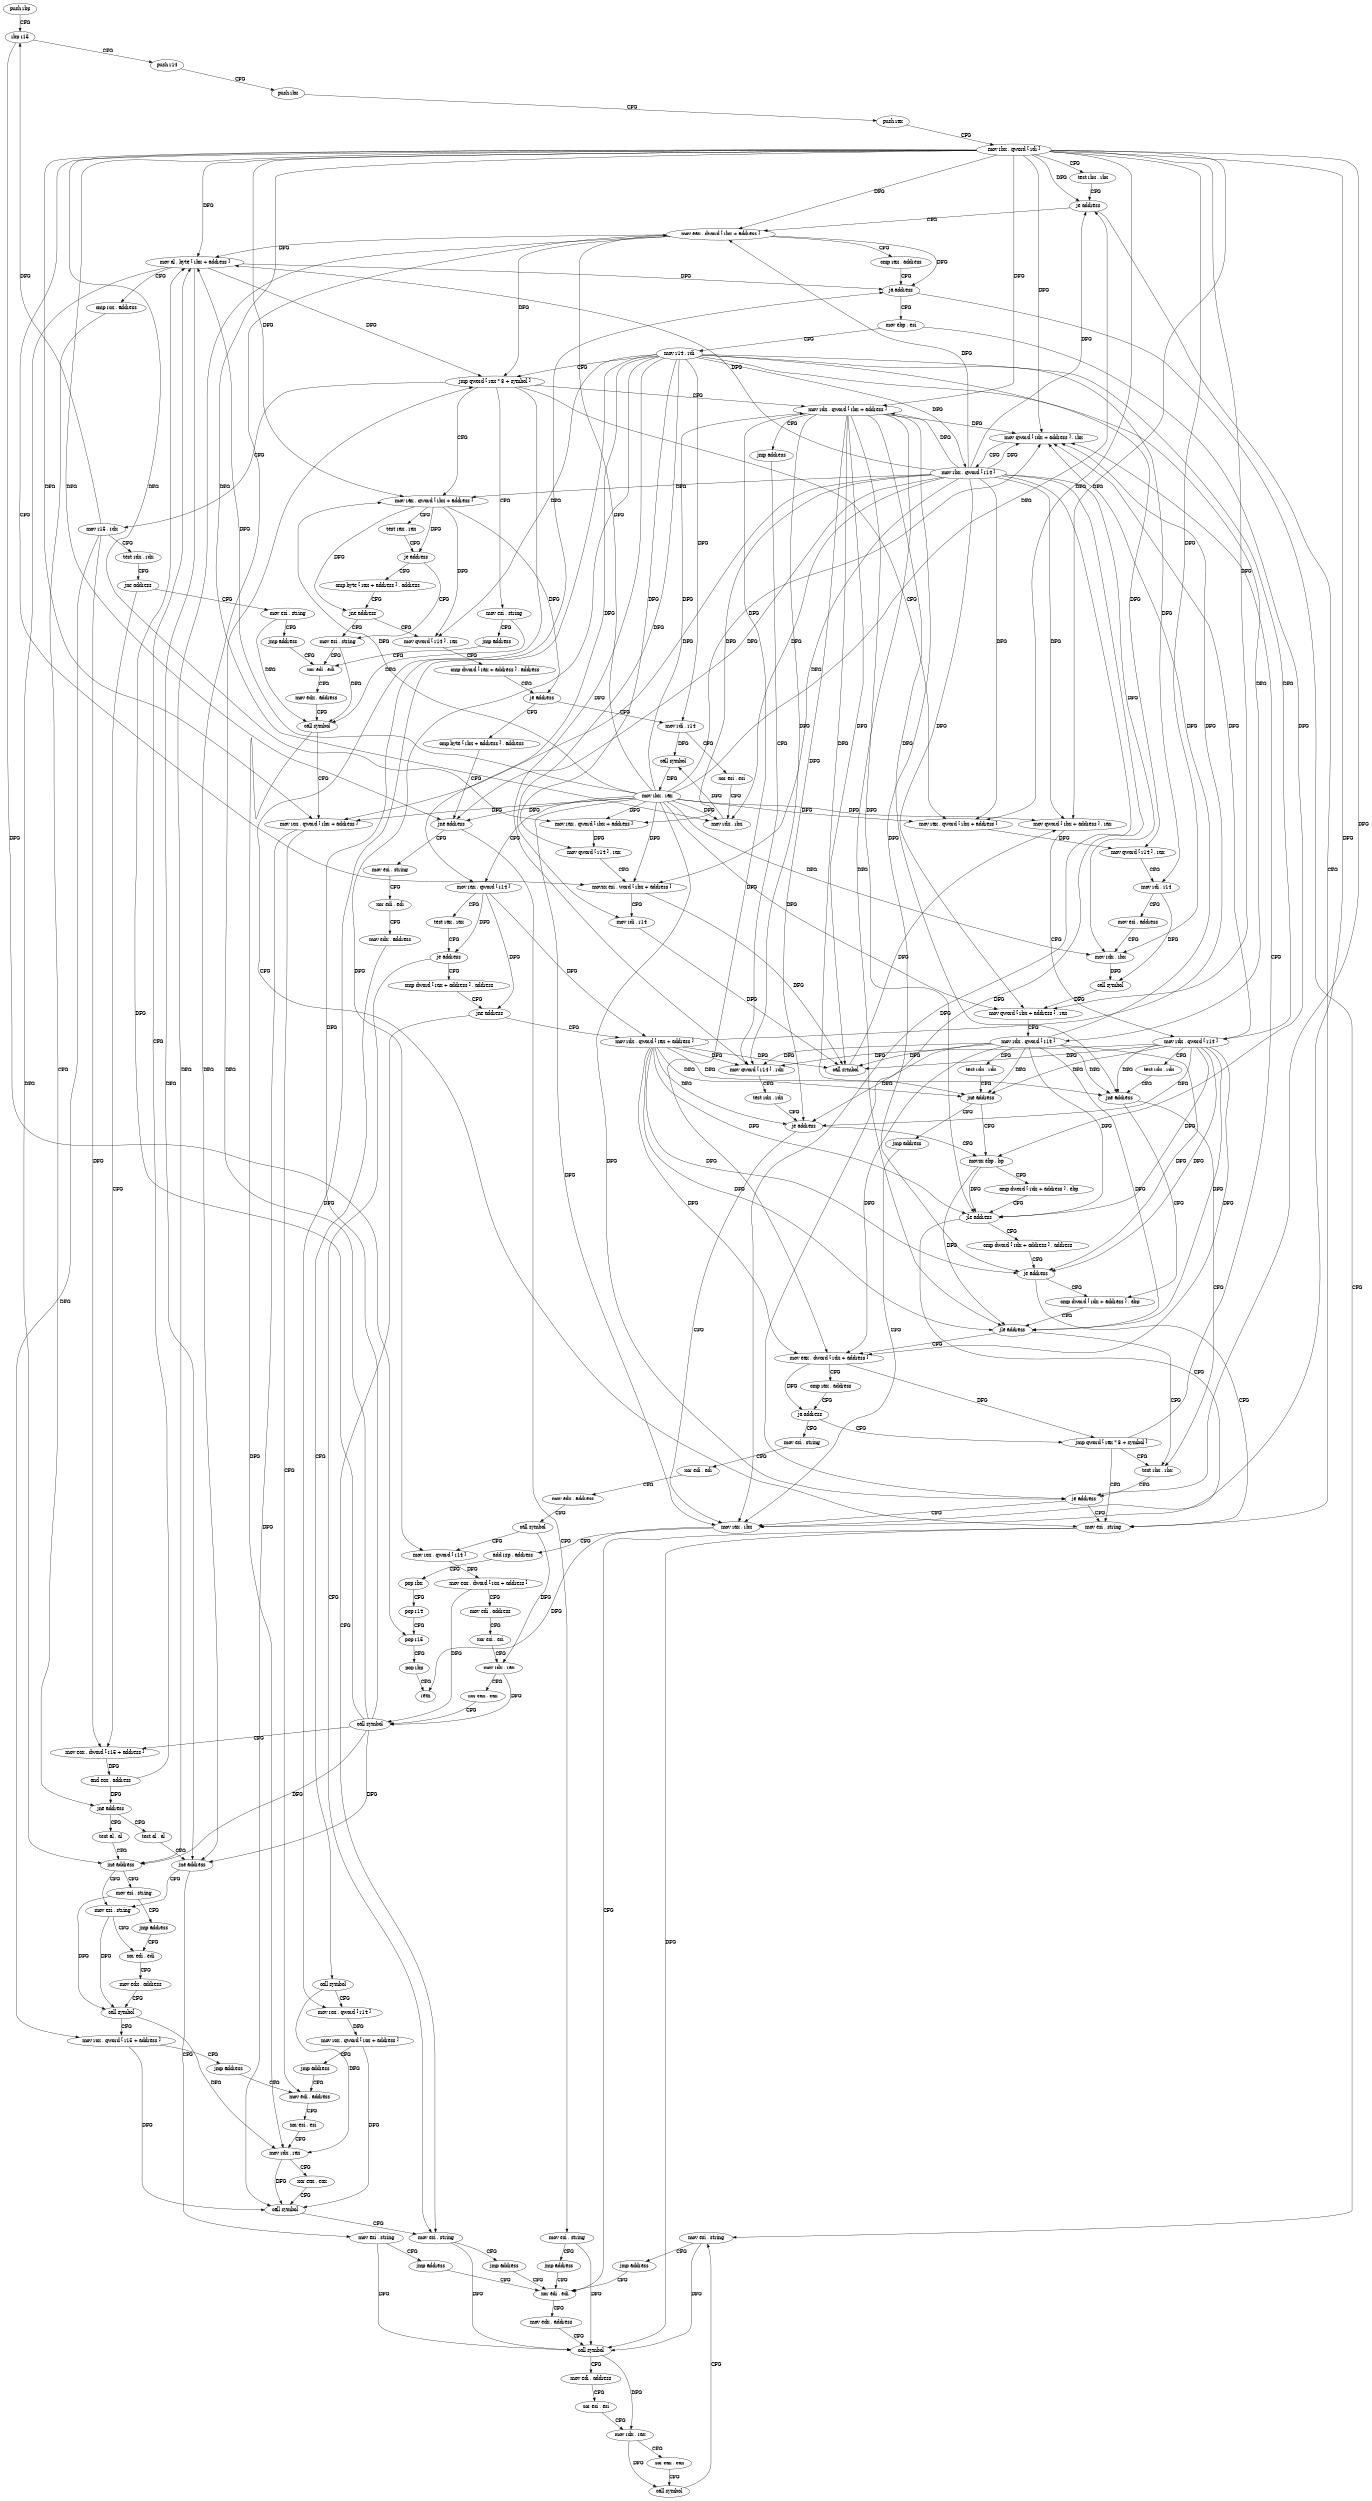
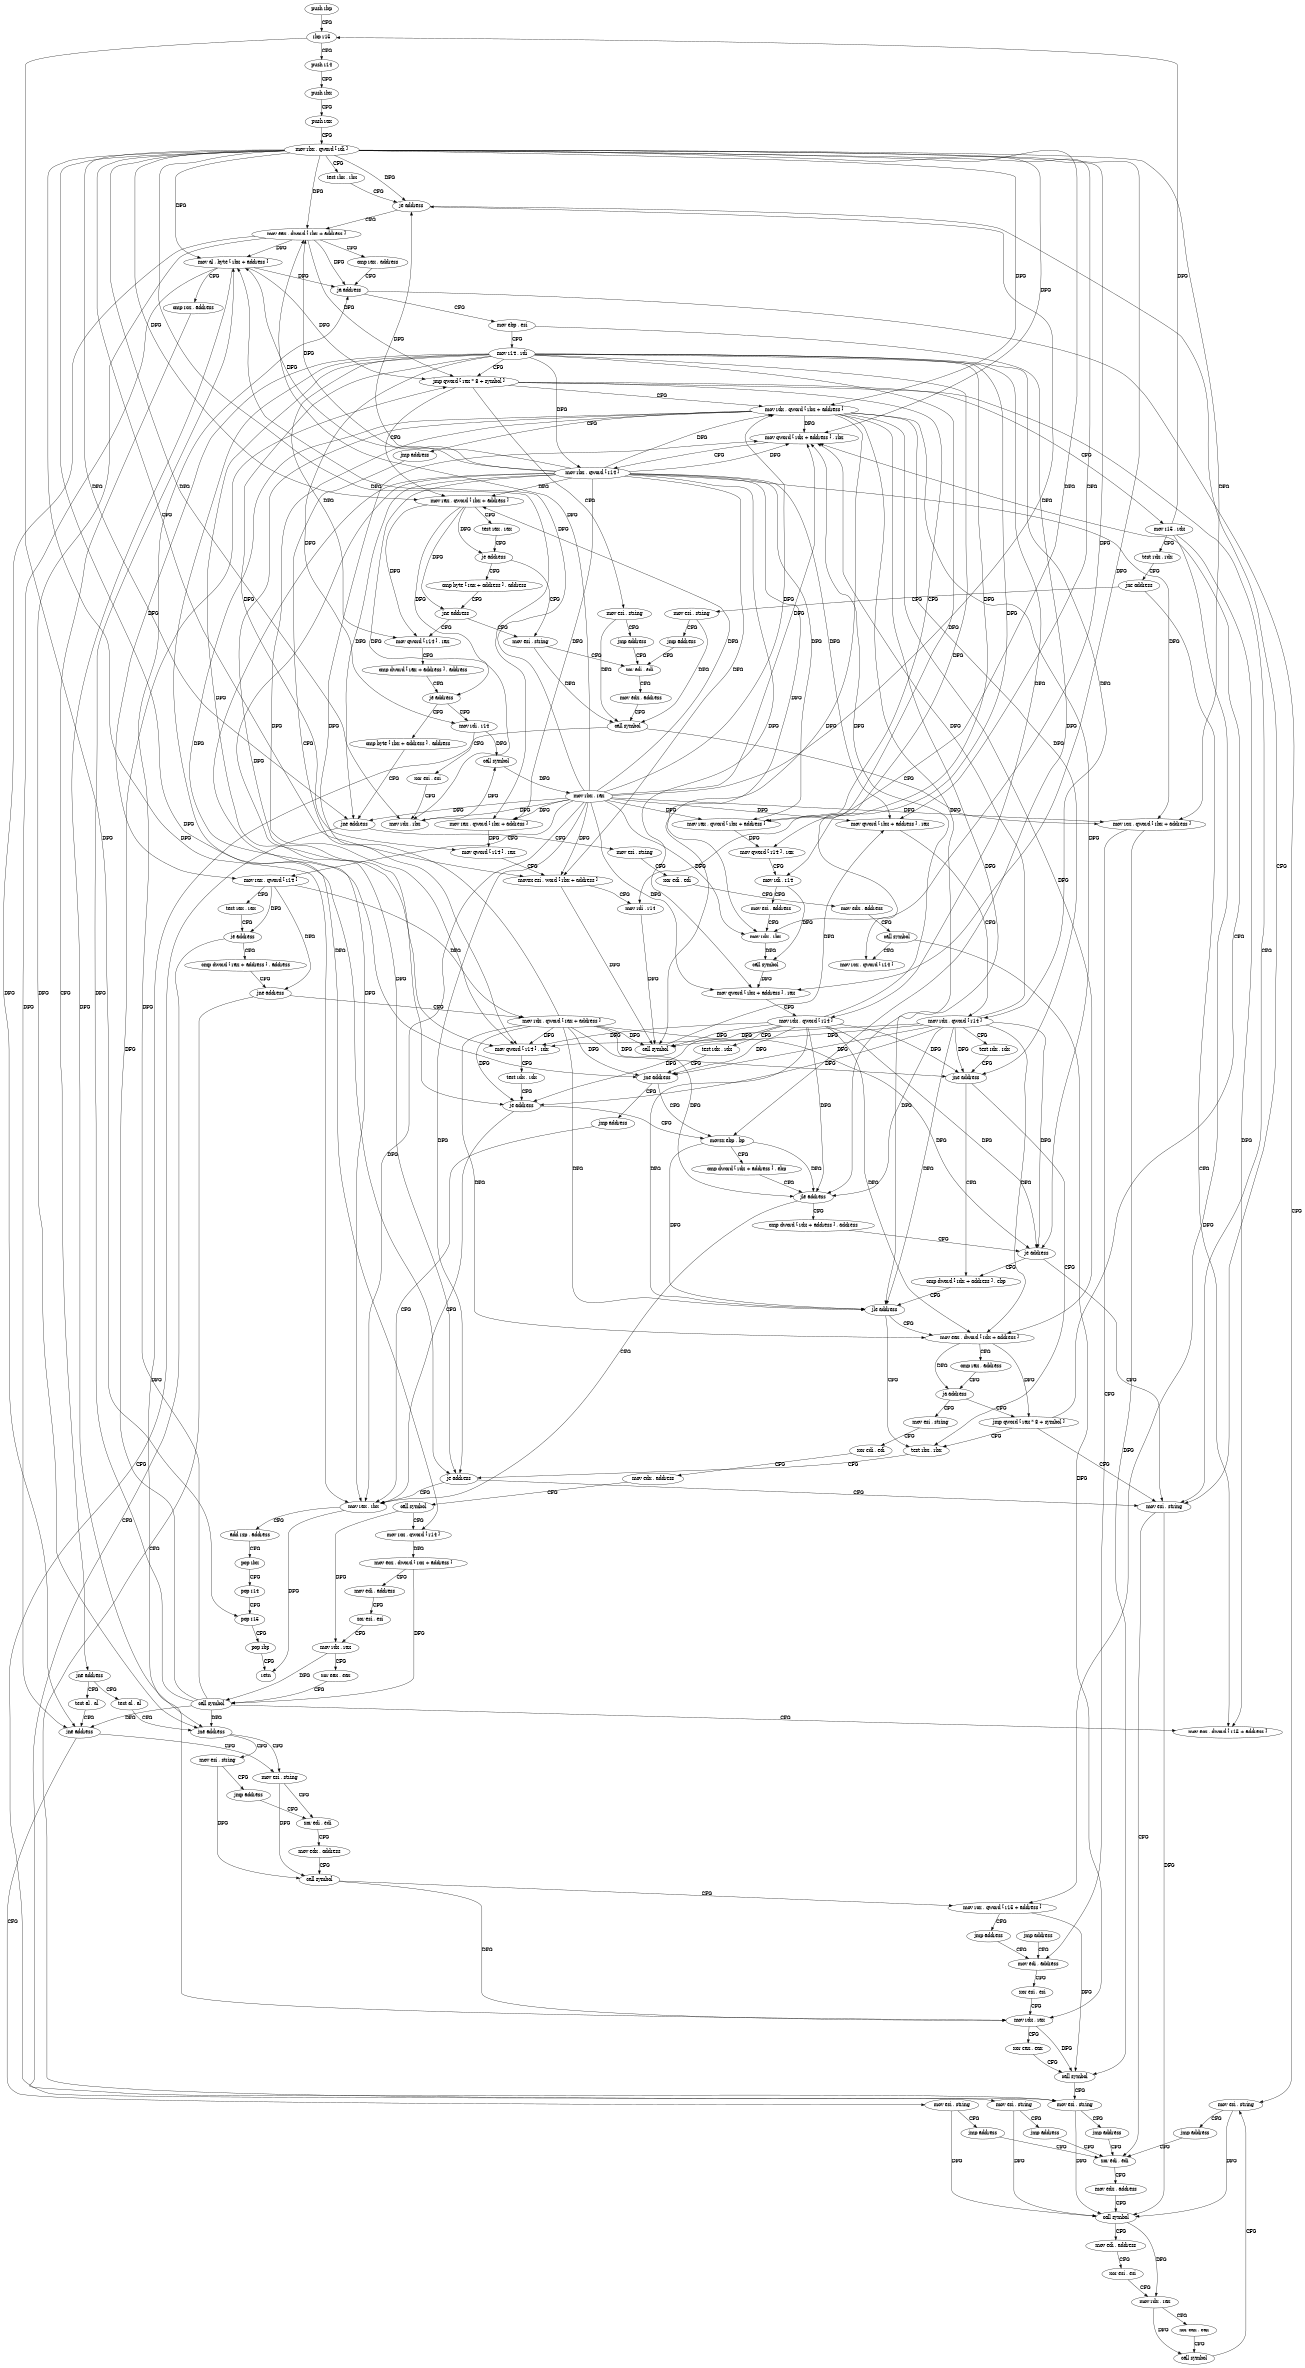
node "and ecx , address": removed
node "mov rcx , qword [ rcx + address ]": removed
